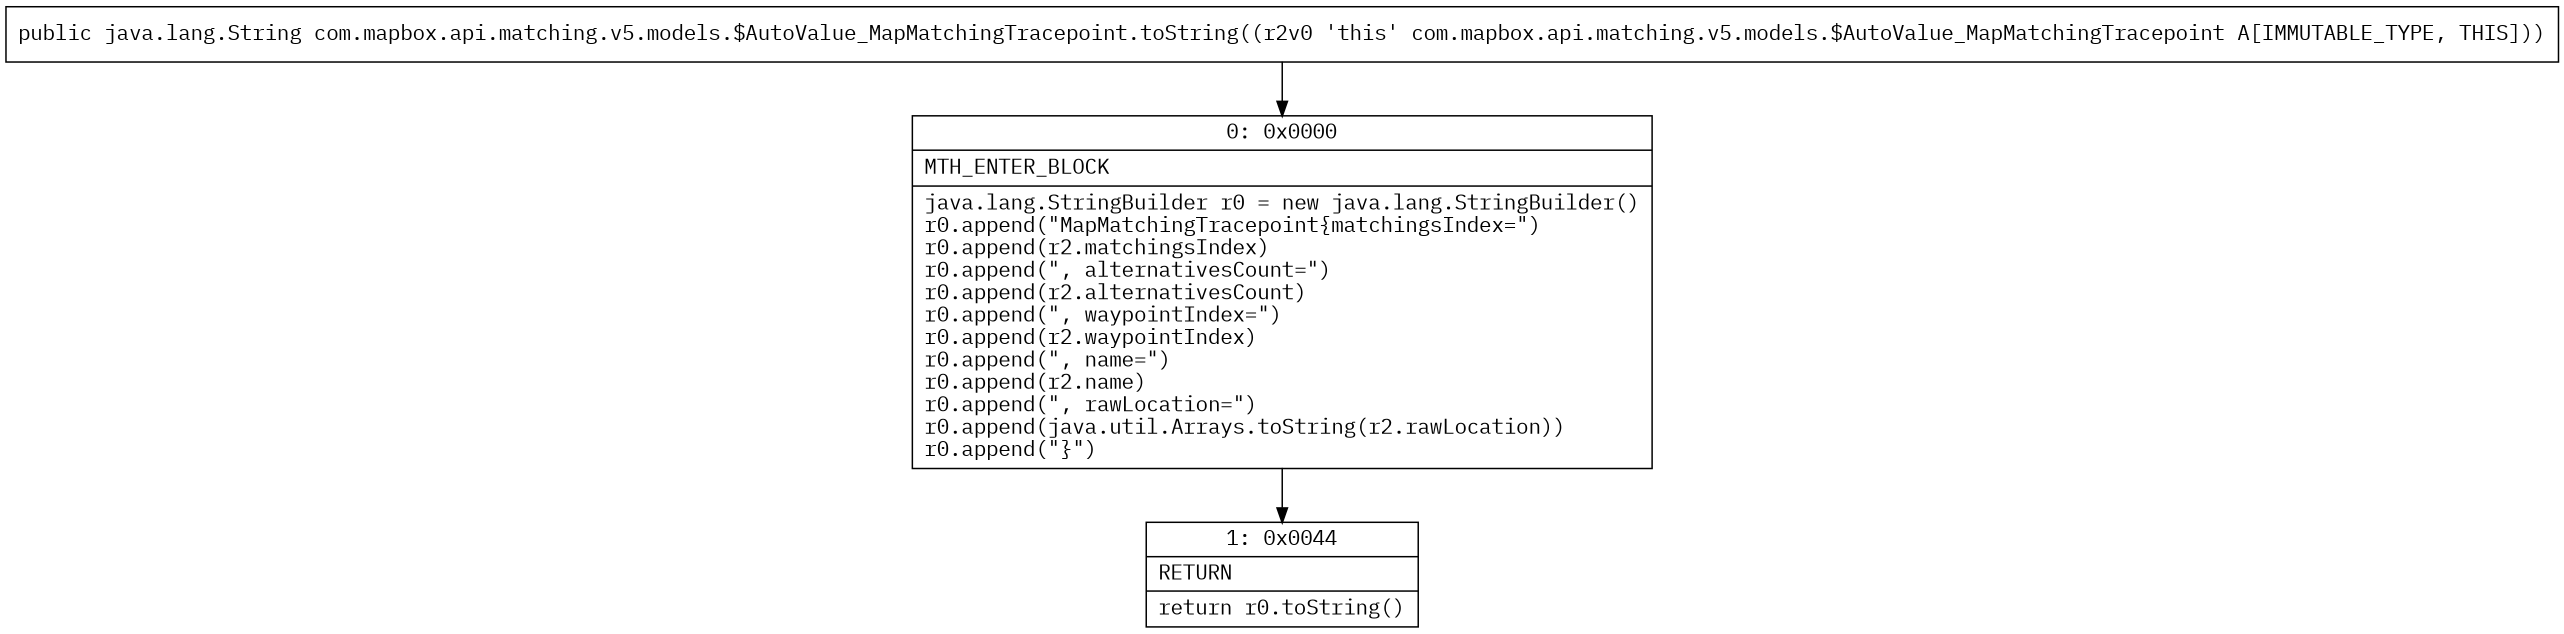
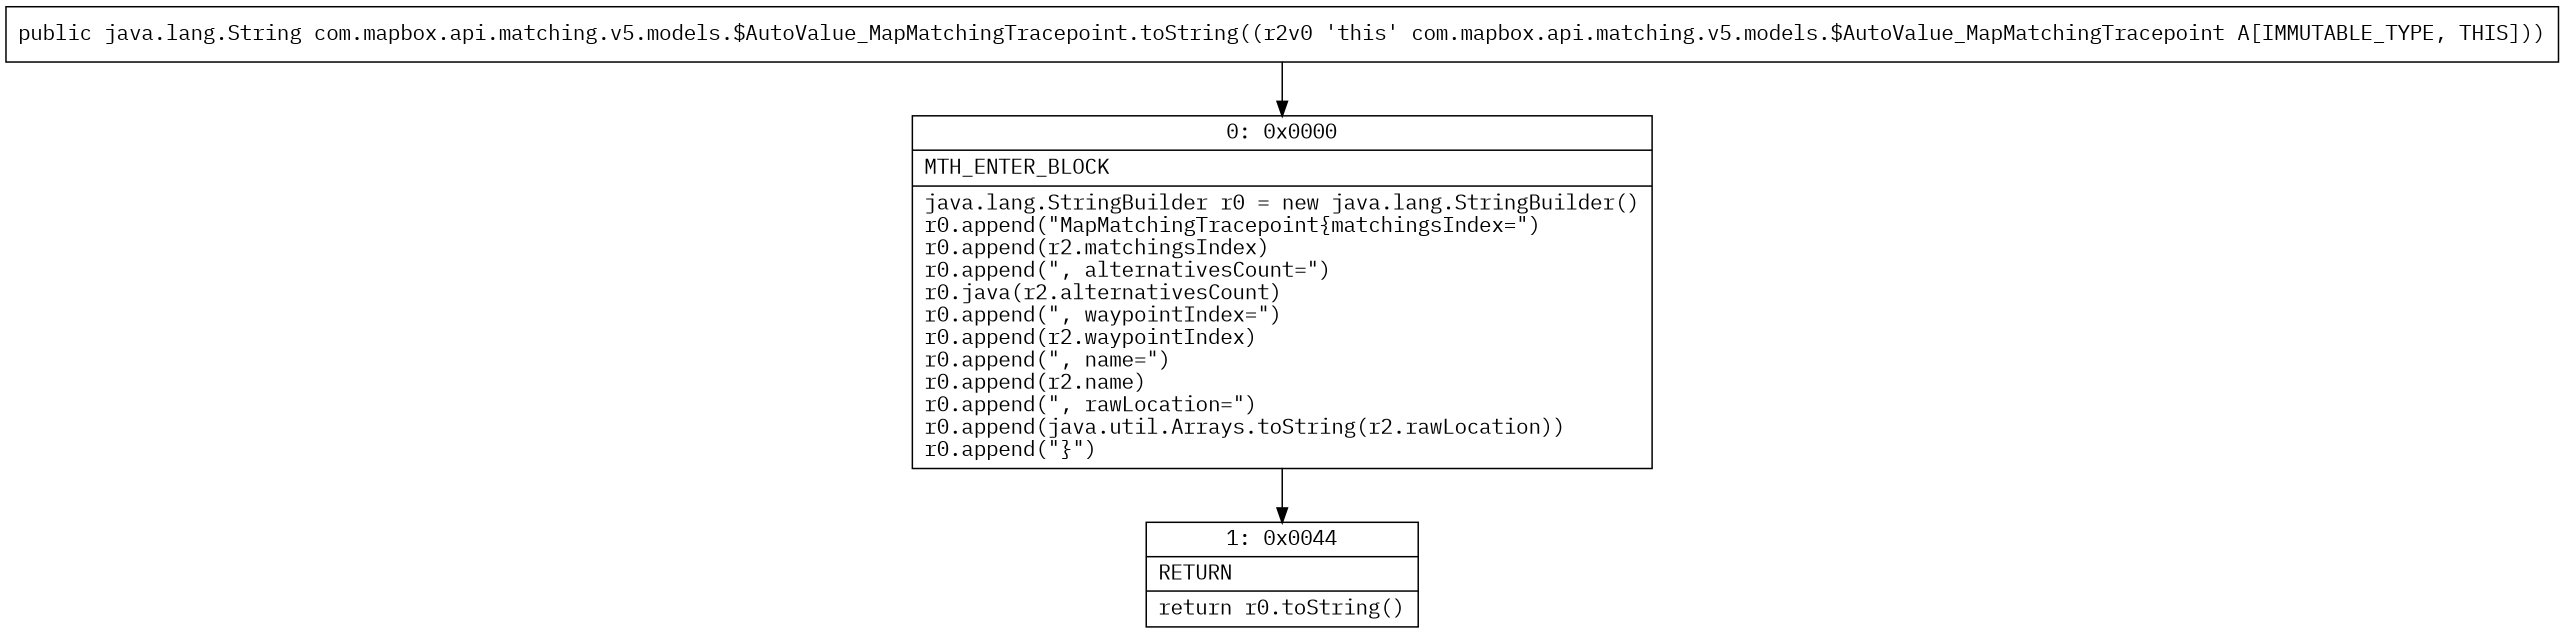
node "0: 0x0000": text "r0.append(r2.alternativesCount)" -> "r0.java(r2.alternativesCount)"
